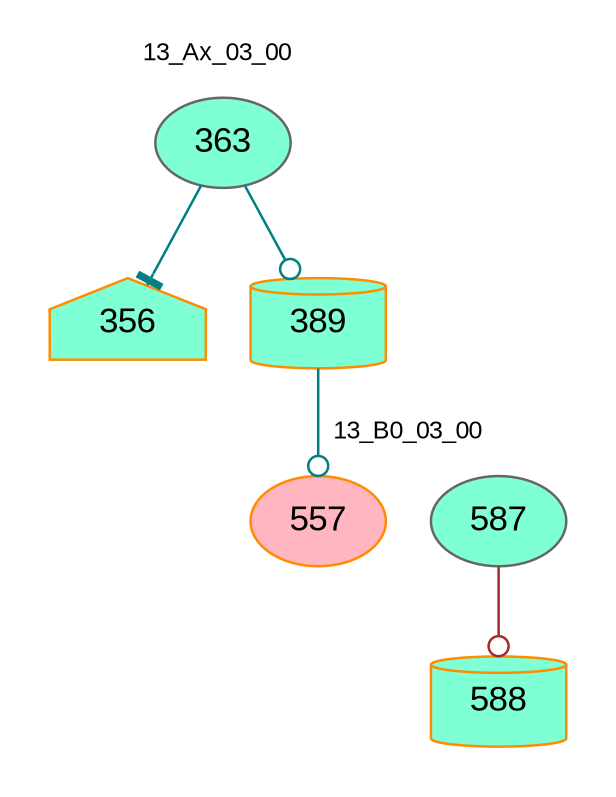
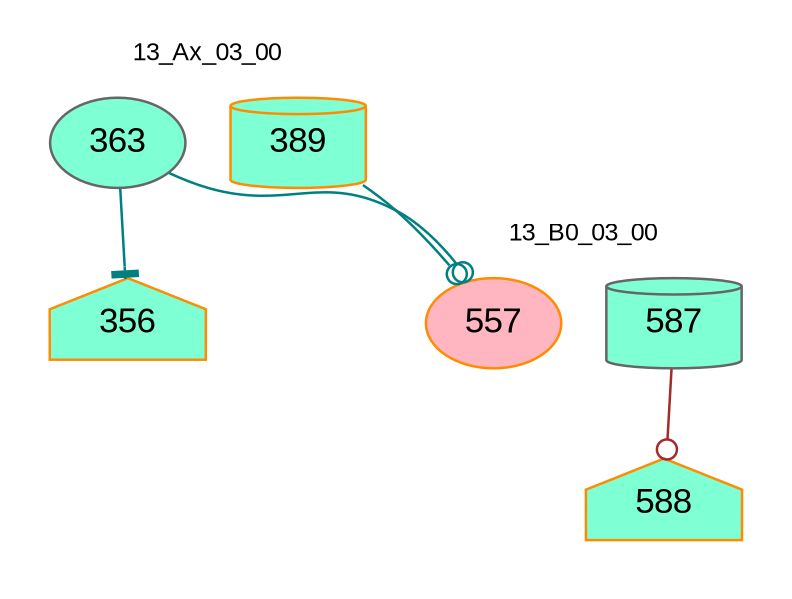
edge "363" -> "389": now "363" -> "557"
node "587": shape ellipse -> cylinder
node "588": shape cylinder -> house
